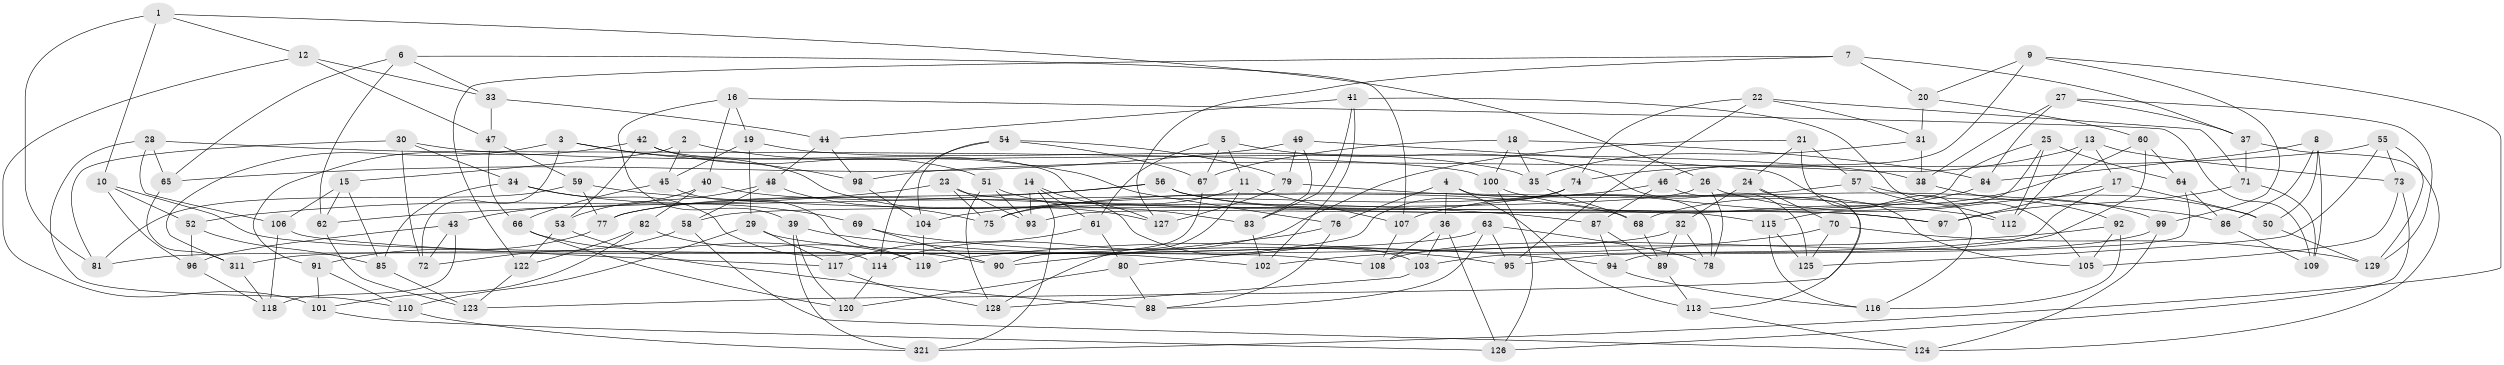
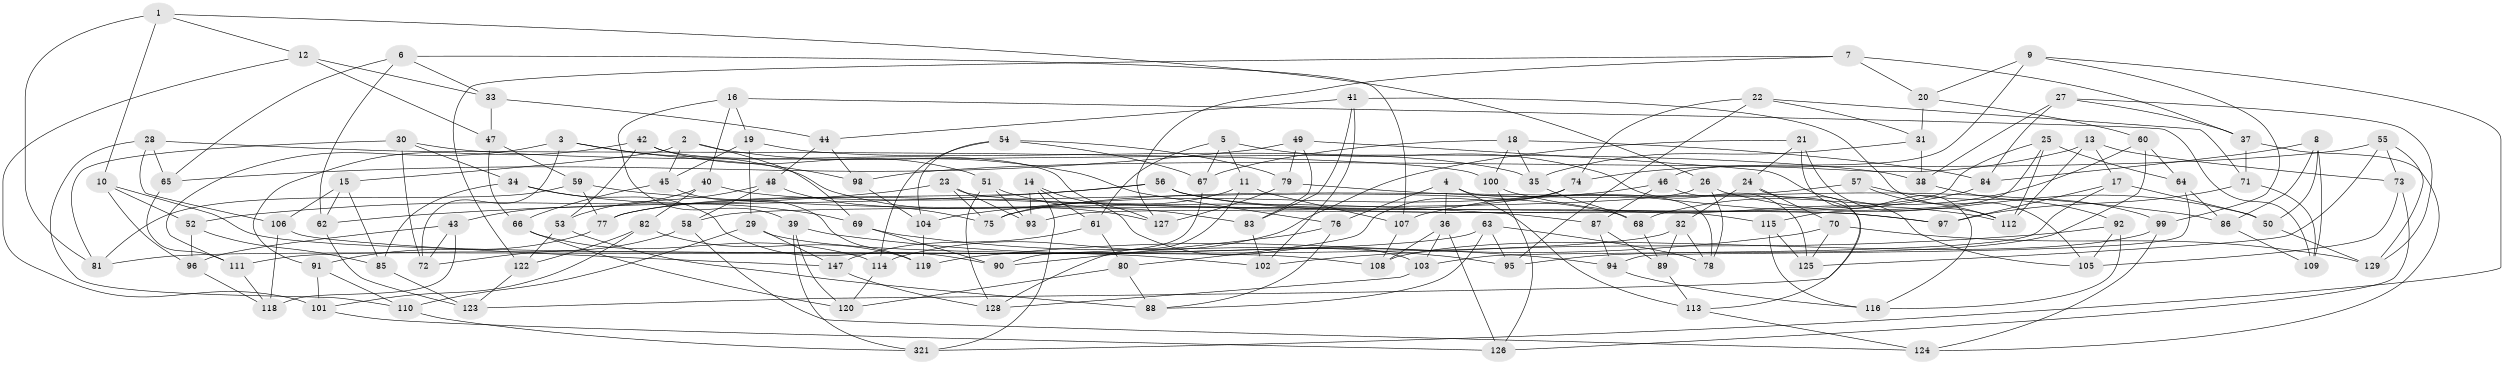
edge "21" -- "57": now "21" -- "112"
edge "2" -- "69": added
node "311": label "311" -> "111"
node "117": label "117" -> "147"
